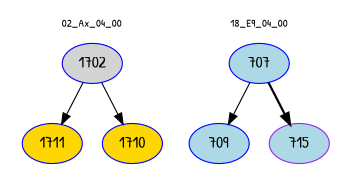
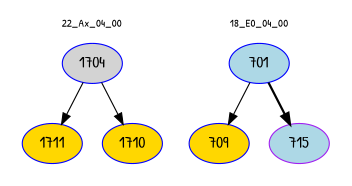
cluster "02_Ax_04_00": label "02_Ax_04_00" -> "22_Ax_04_00"
cluster "18_E9_04_00": label "18_E9_04_00" -> "18_E0_04_00"
node "1702": label "1702" -> "1704"
node "707": label "707" -> "701"
node "709": fillcolor lightblue -> gold
